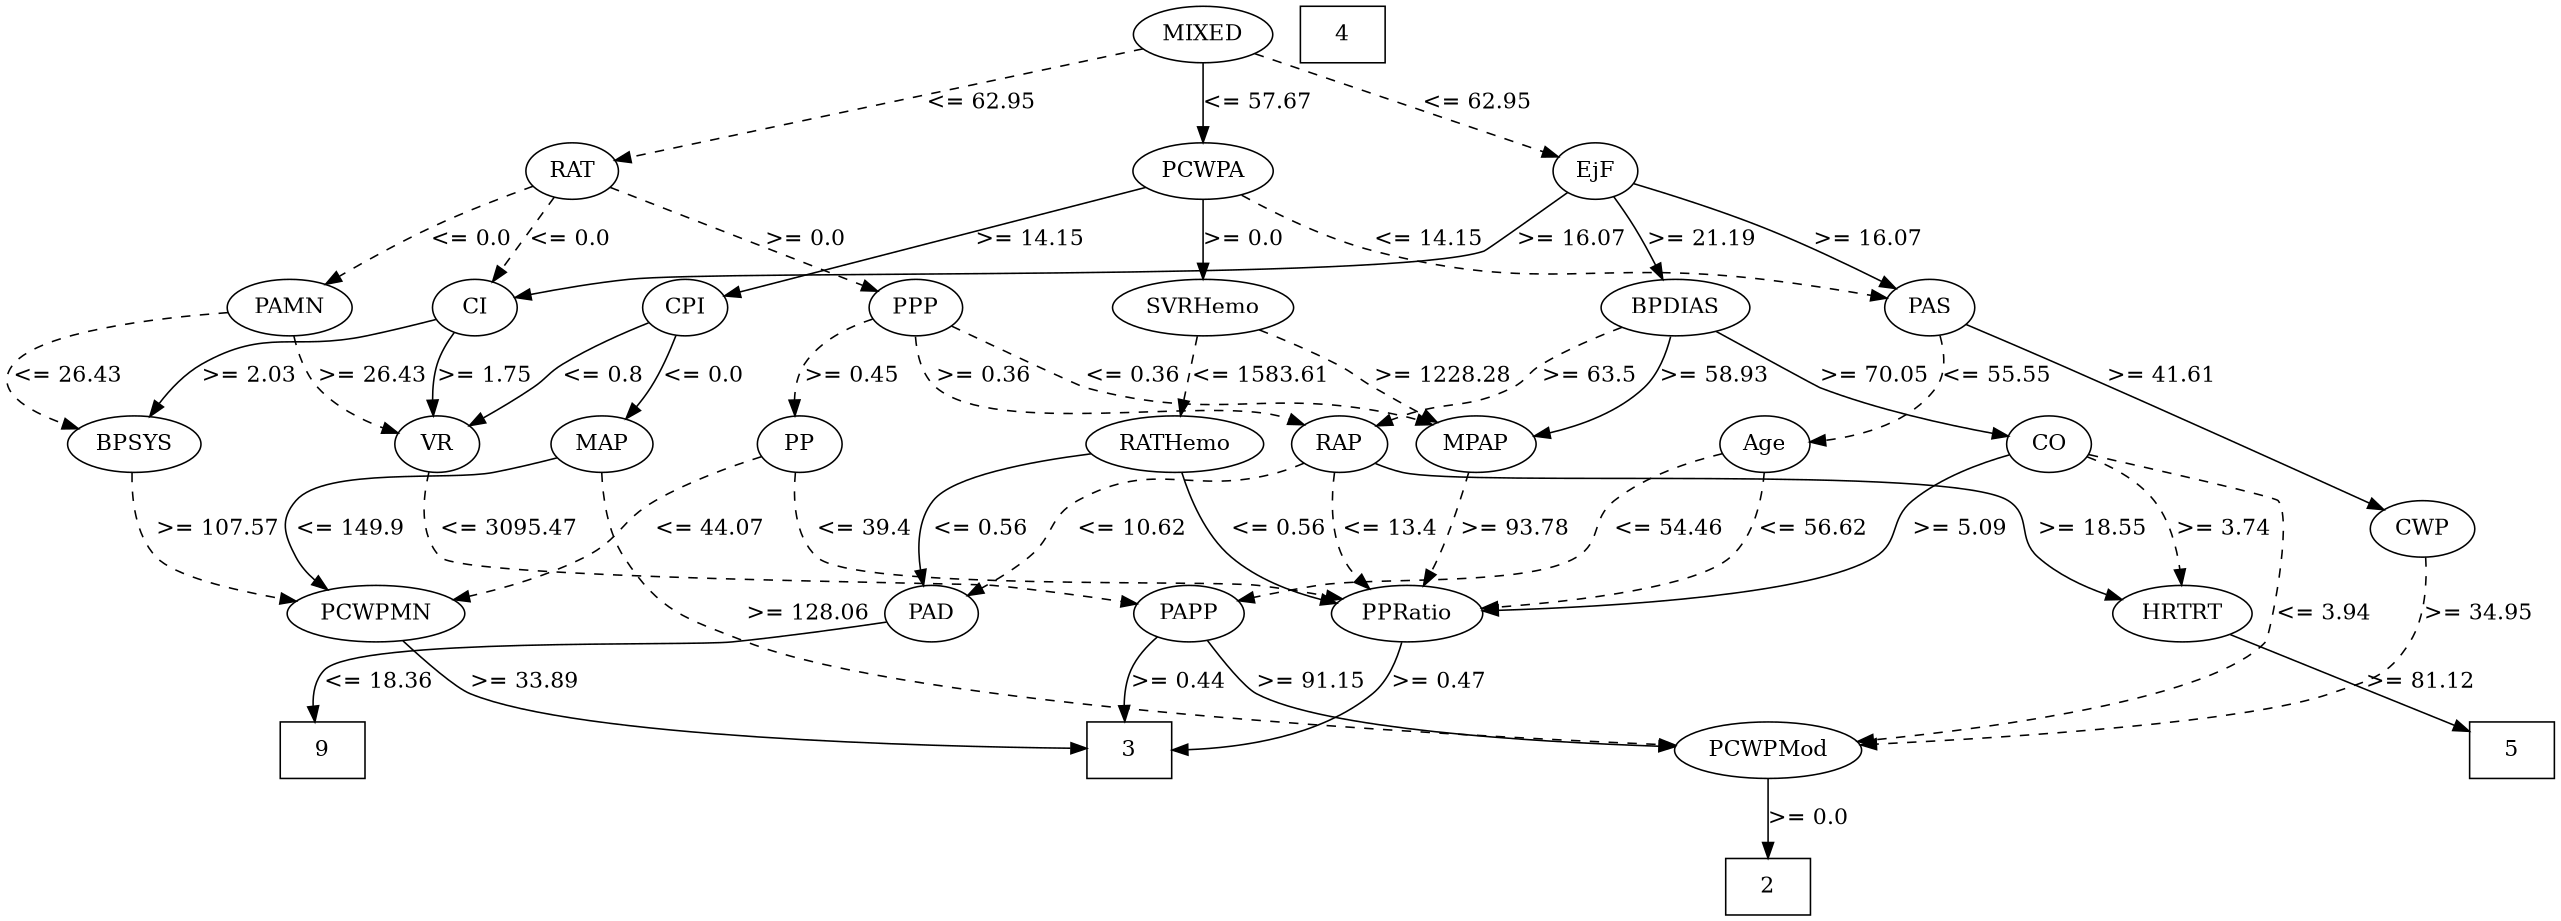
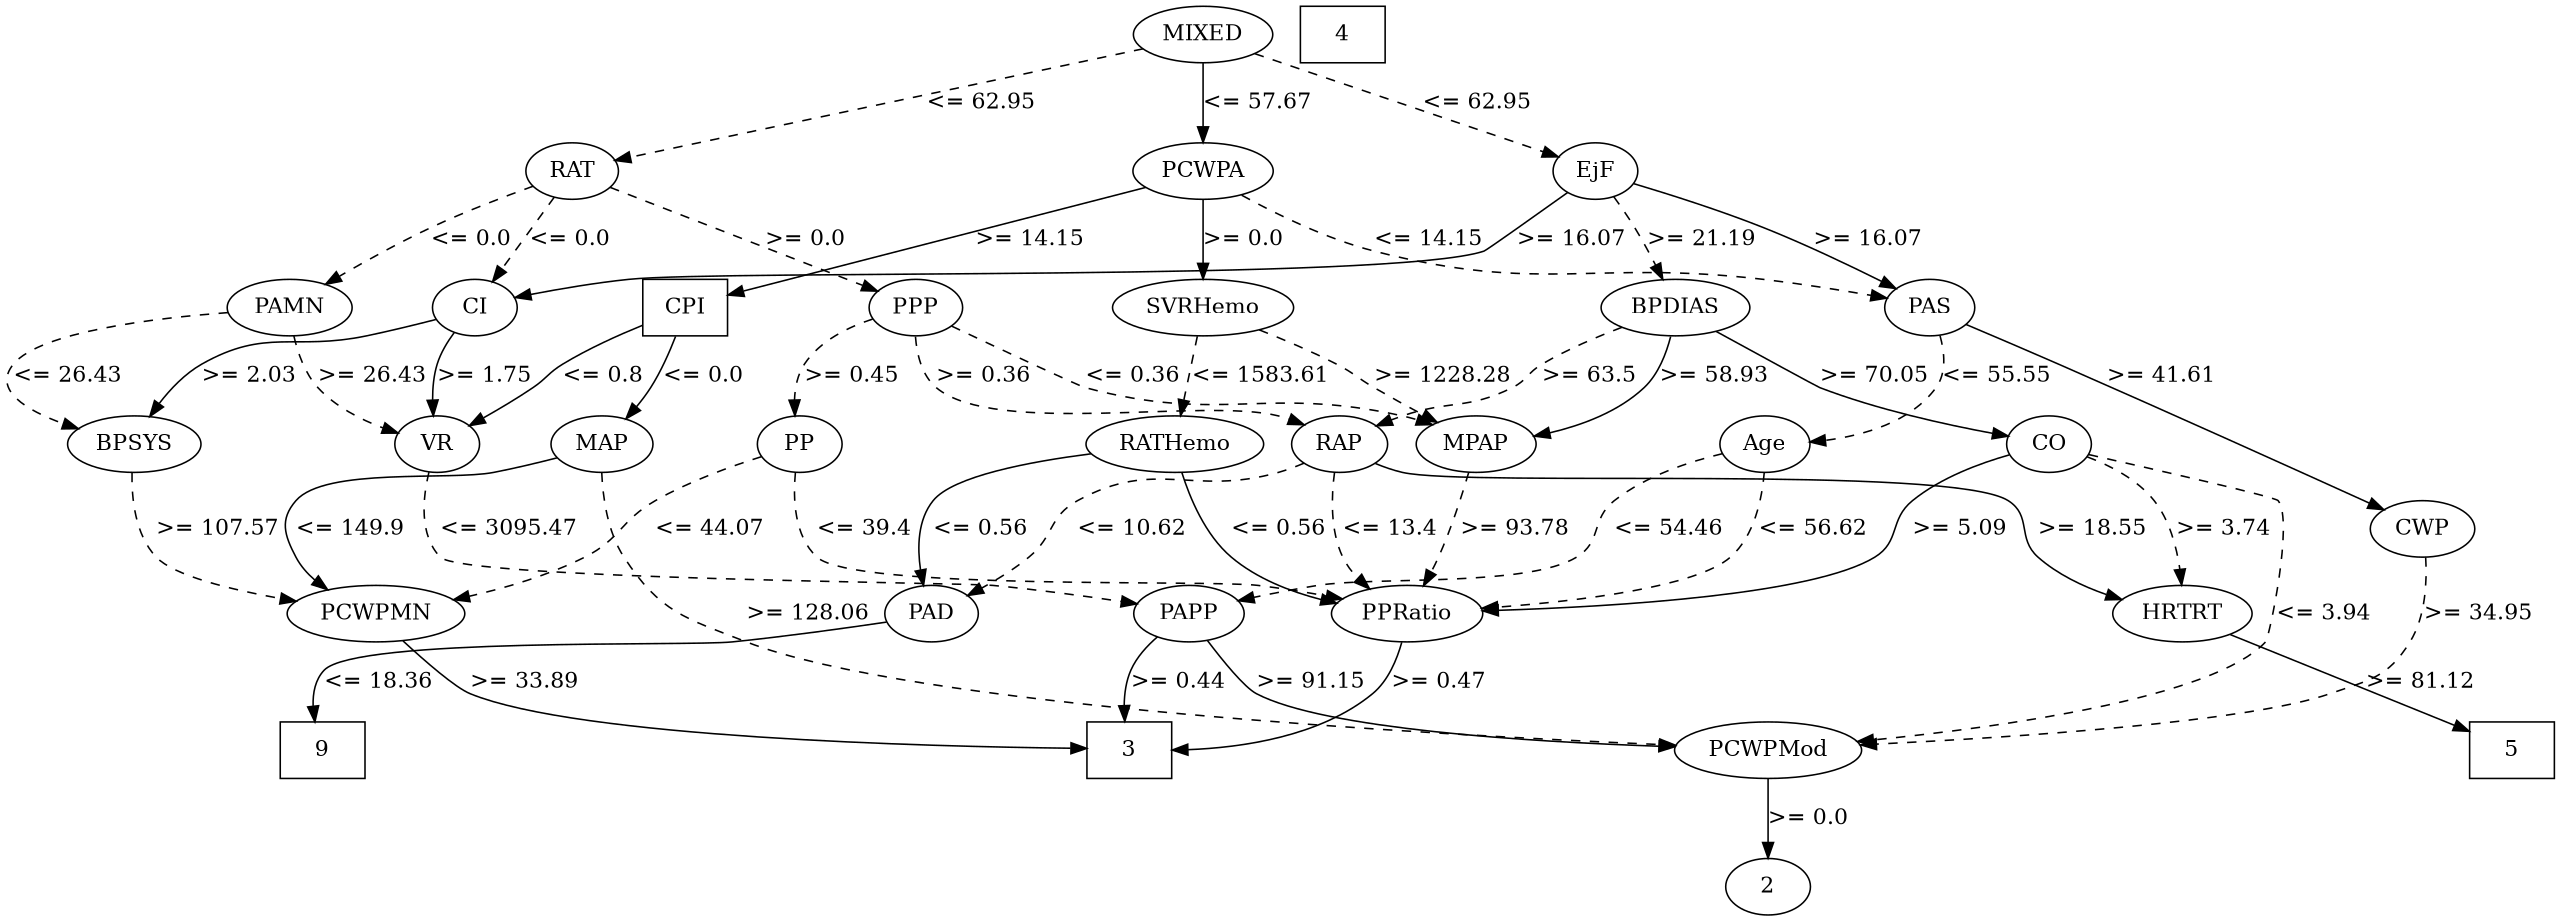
edge "EjF" -> "BPDIAS": style solid -> dashed
node "CPI": shape ellipse -> box
node "2": shape box -> ellipse
